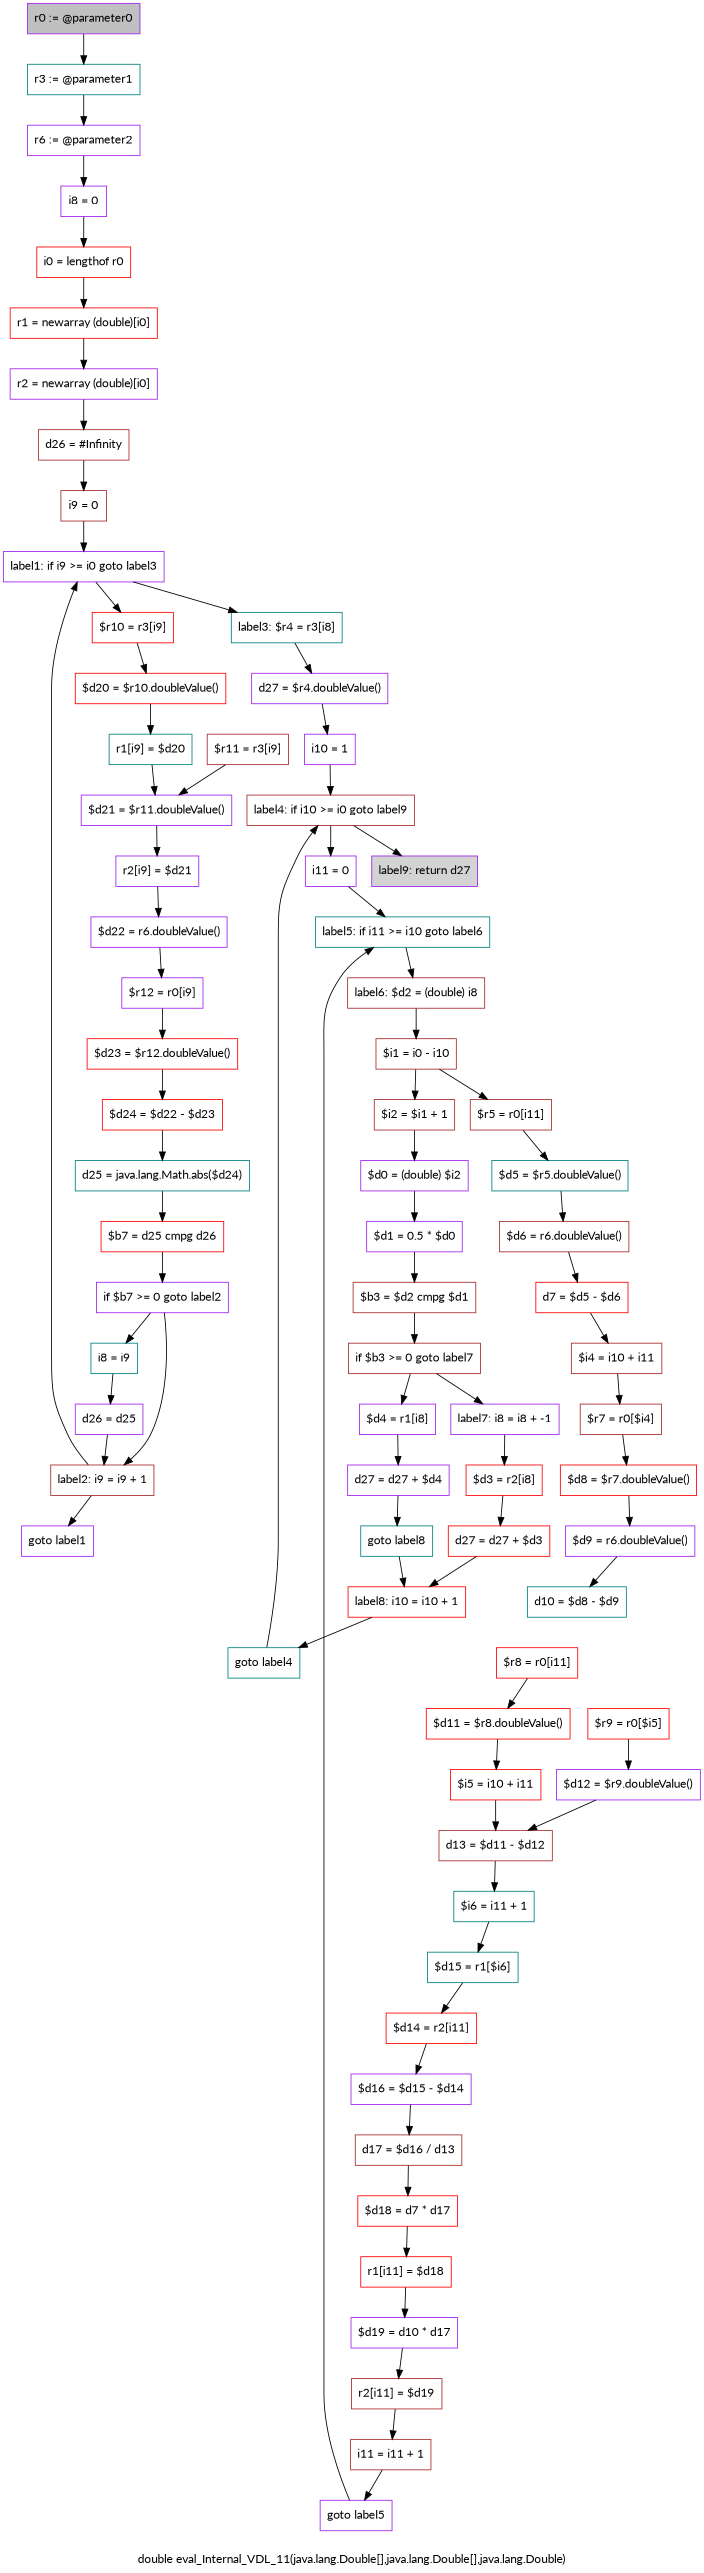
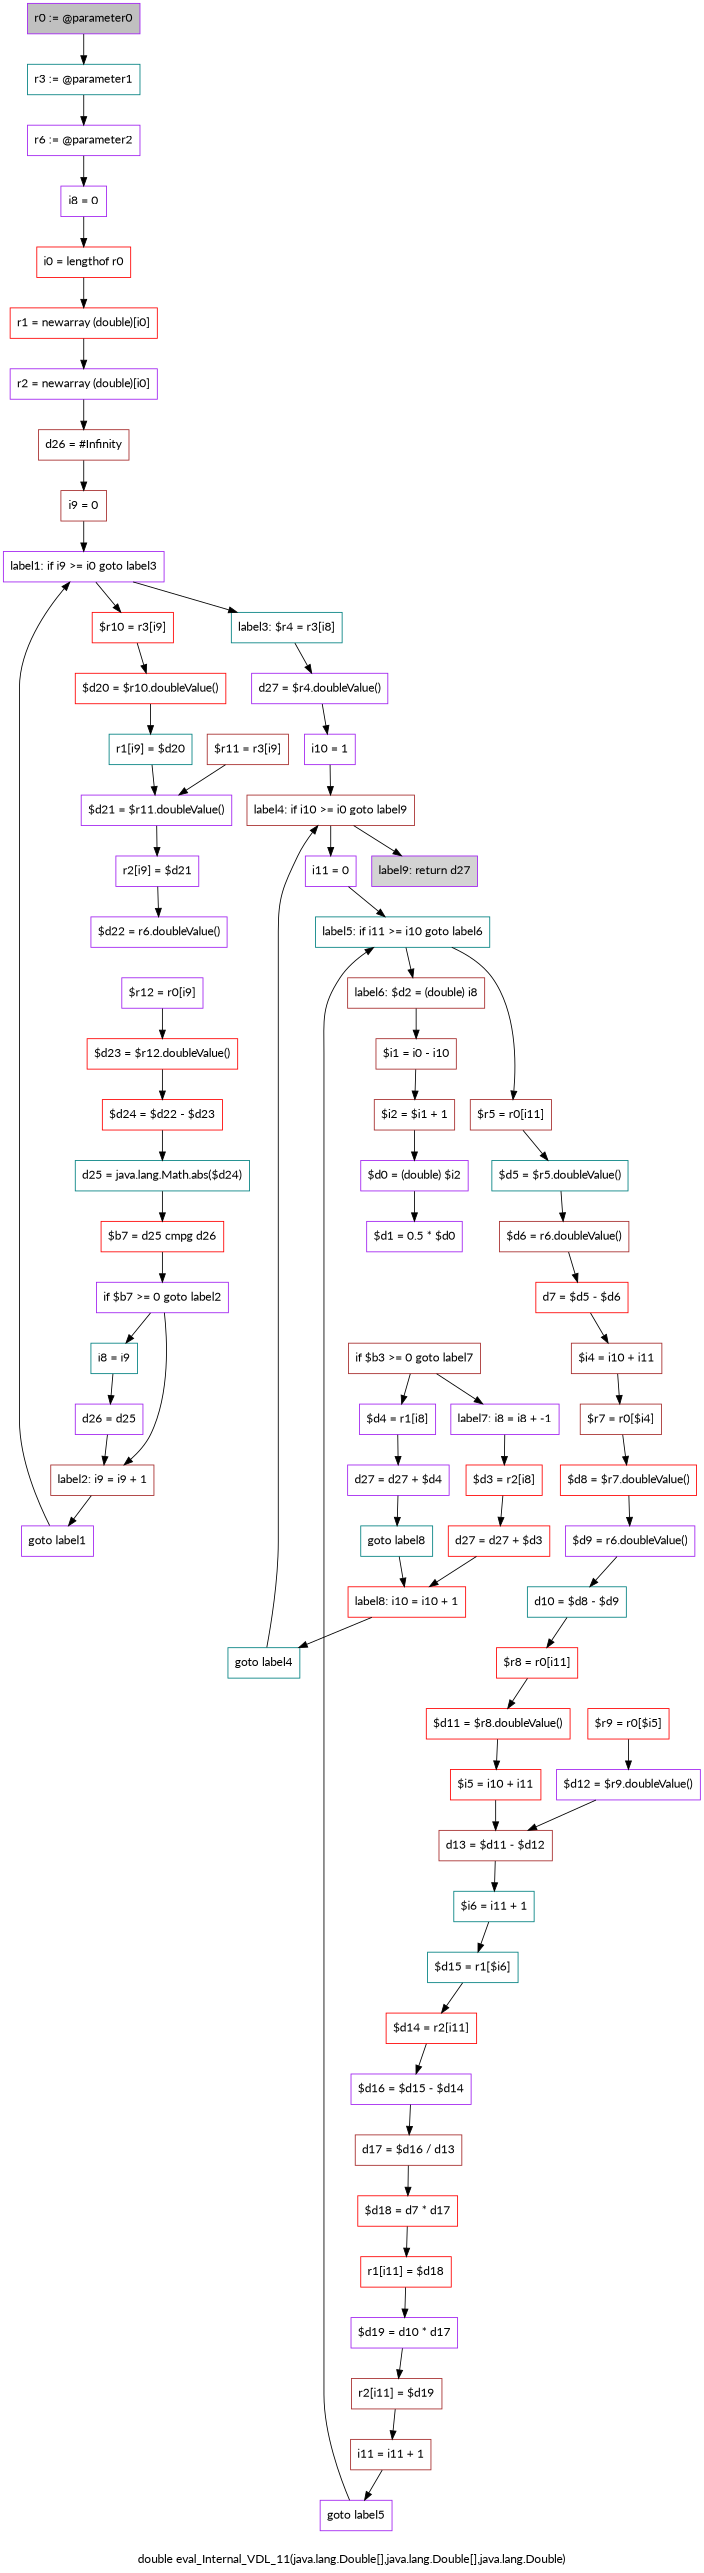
edge "$d22 = r6.doubleValue()" -> "$r12 = r0[i9]": removed
edge "label2: i9 = i9 + 1" -> "label1: if i9 >= i0 goto label3": now "goto label1" -> "label1: if i9 >= i0 goto label3"
edge "$i1 = i0 - i10" -> "$r5 = r0[i11]": now "label5: if i11 >= i10 goto label6" -> "$r5 = r0[i11]"
node "$b3 = $d2 cmpg $d1": removed
edge "d10 = $d8 - $d9" -> "$r8 = r0[i11]": added
